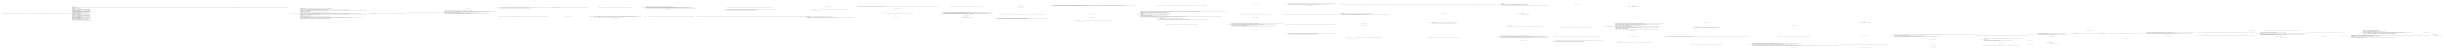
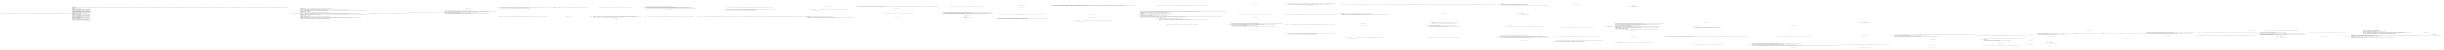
node "174: 0x00f9": added
